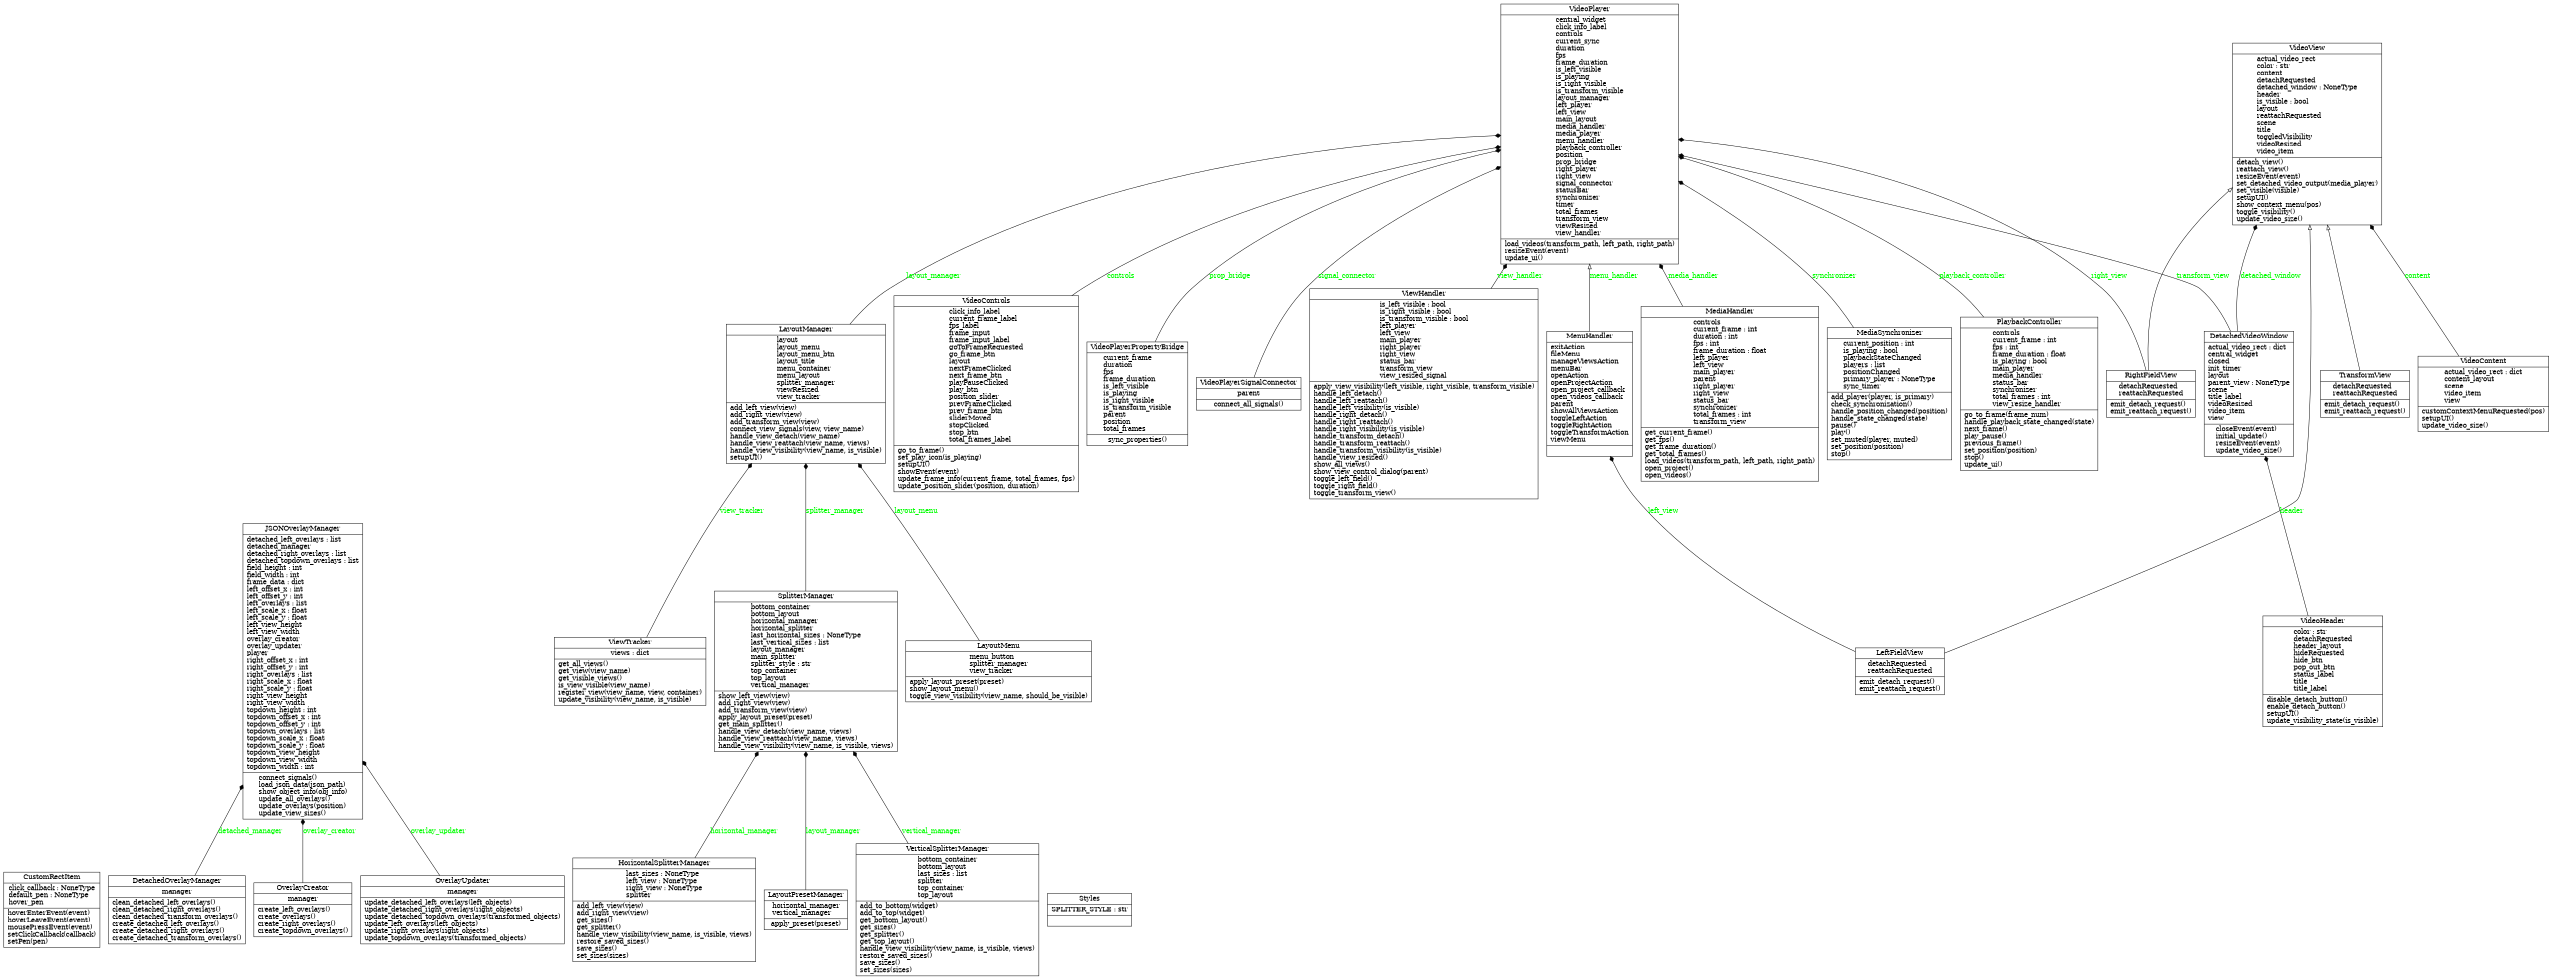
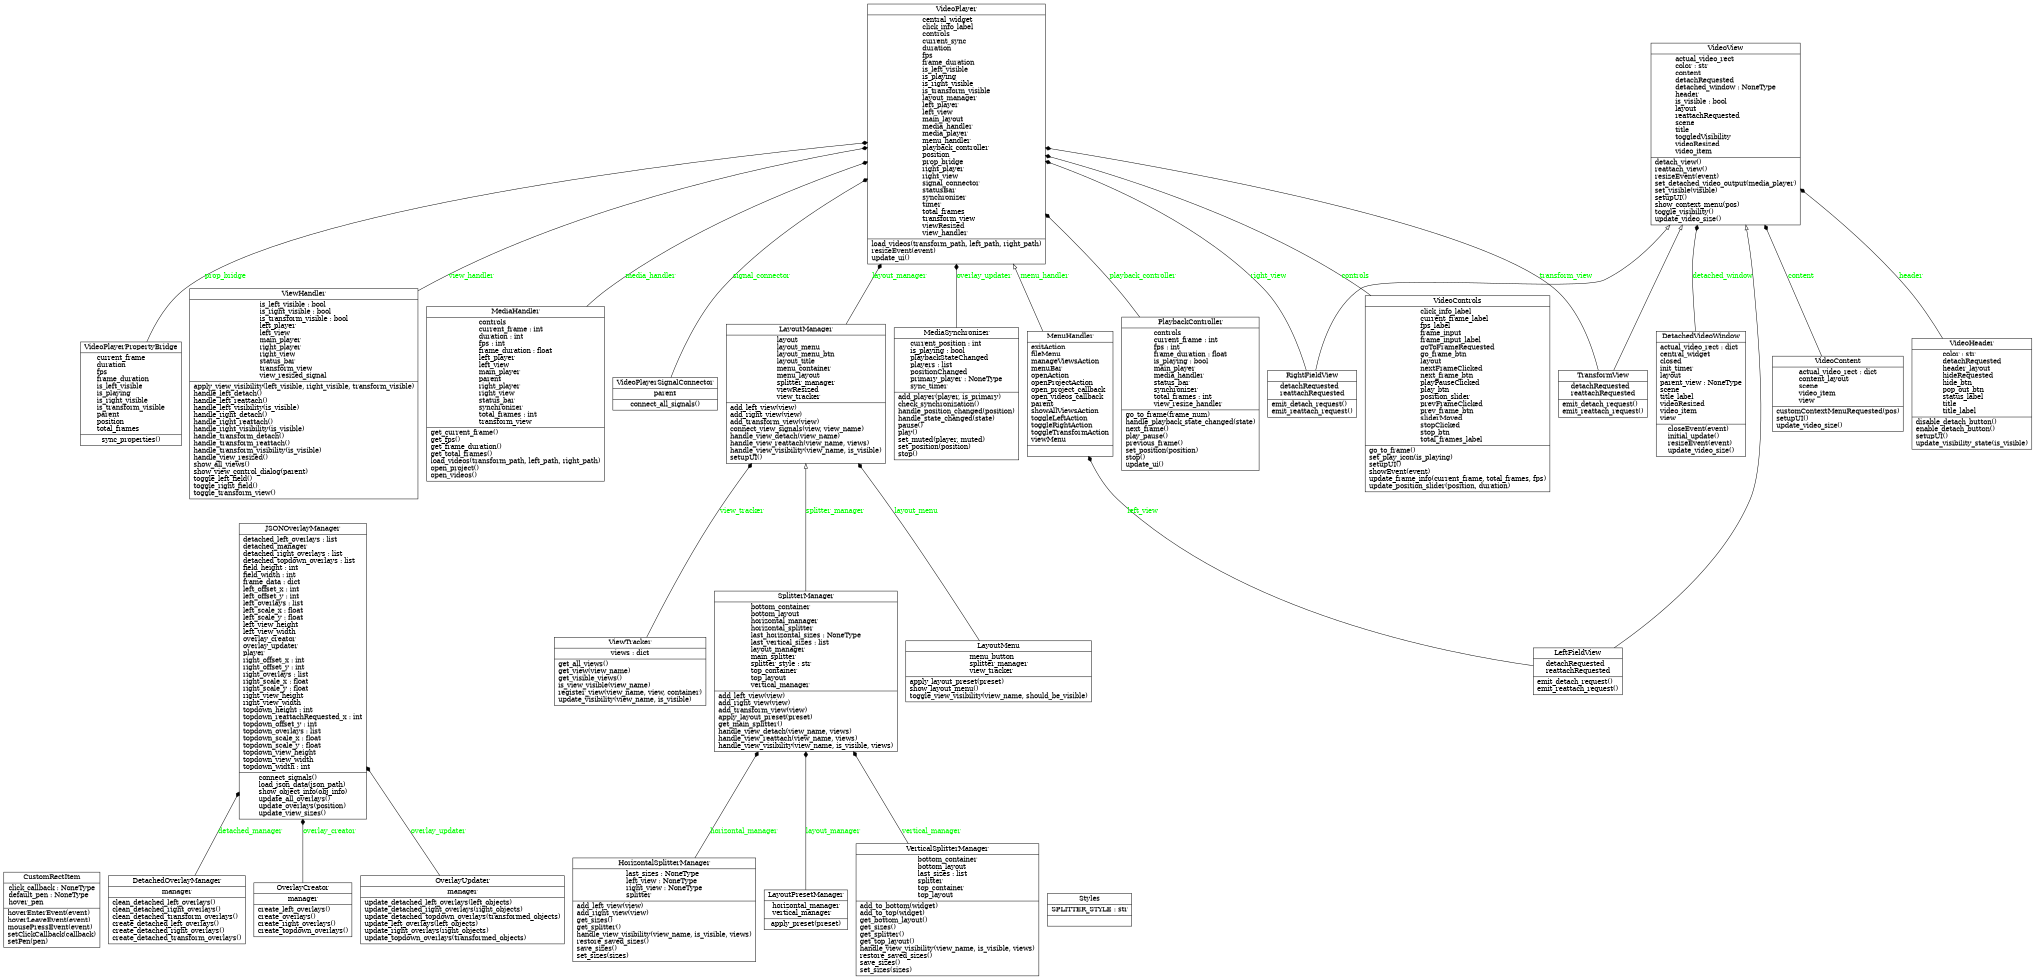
edge "DetachedVideoWindow" -> "VideoPlayer": now "TransformView" -> "VideoPlayer"
edge "MediaSynchronizer" -> "VideoPlayer": label "synchronizer" -> "overlay_updater"
edge "SplitterManager" -> "LayoutManager": arrowhead diamond -> empty
edge "VideoHeader" -> "DetachedVideoWindow": now "VideoHeader" -> "VideoView"
node "SplitterManager": text "show_left_view(view)" -> "add_left_view(view)"
node "JSONOverlayManager": text "topdown_offset_x : int" -> "topdown_reattachRequested_x : int"
